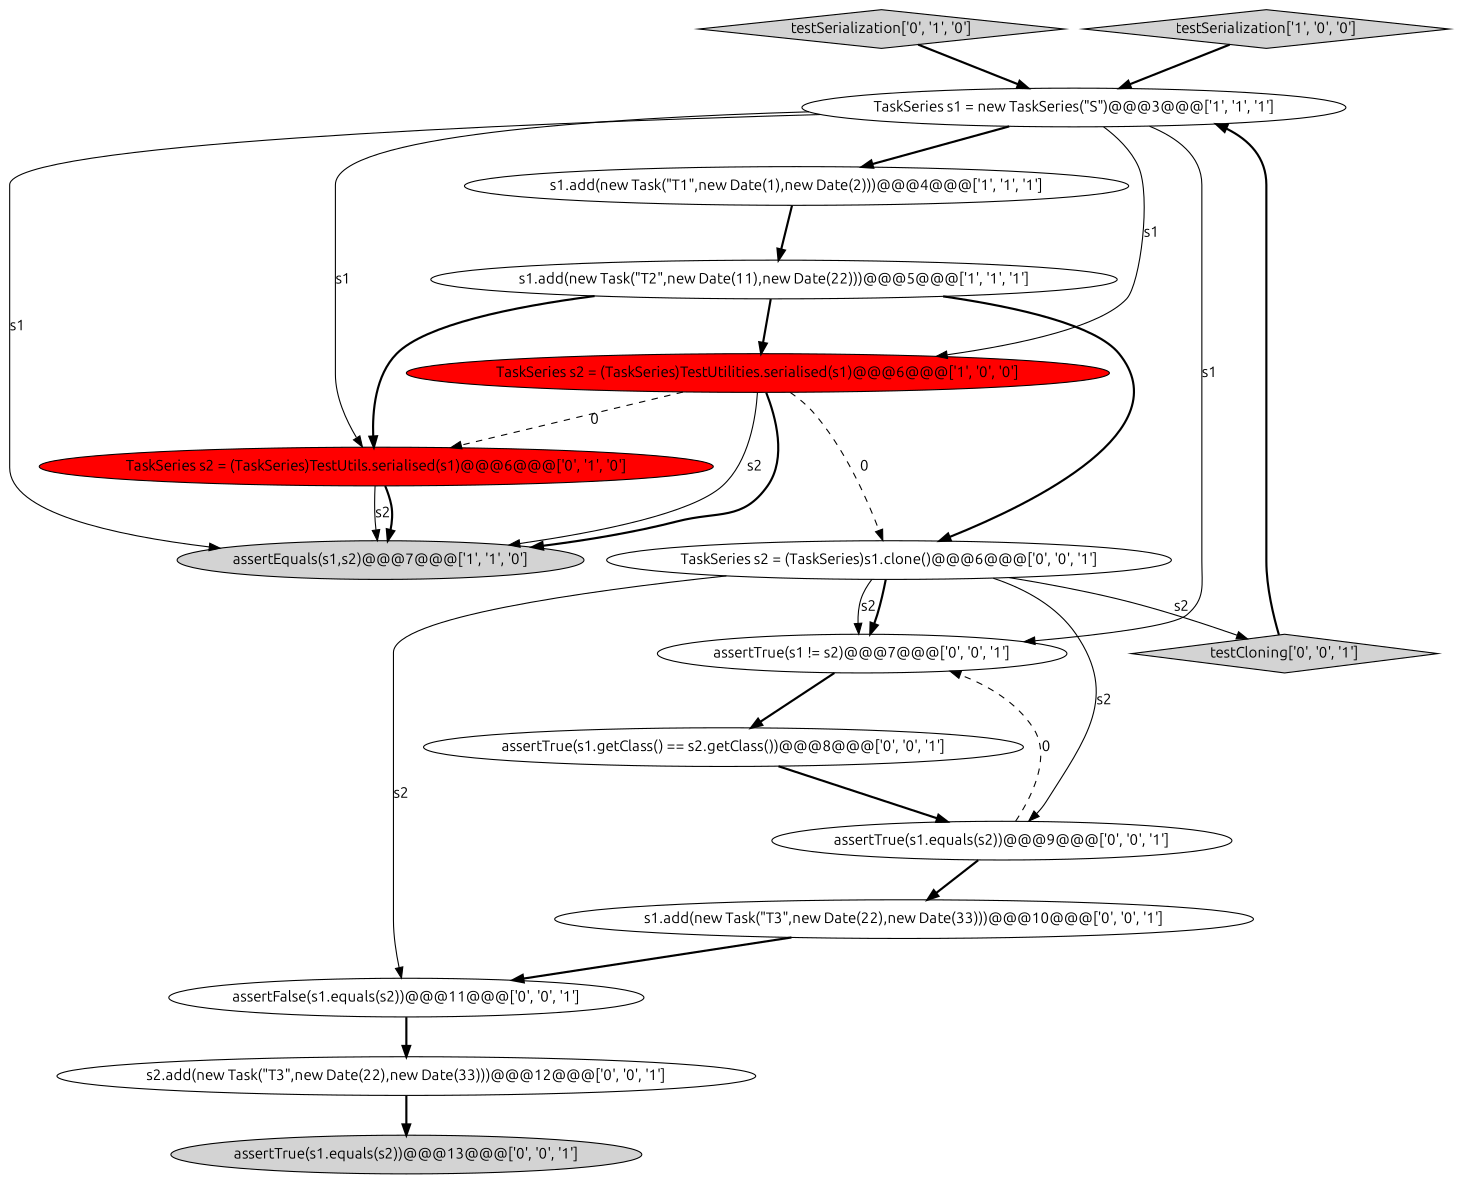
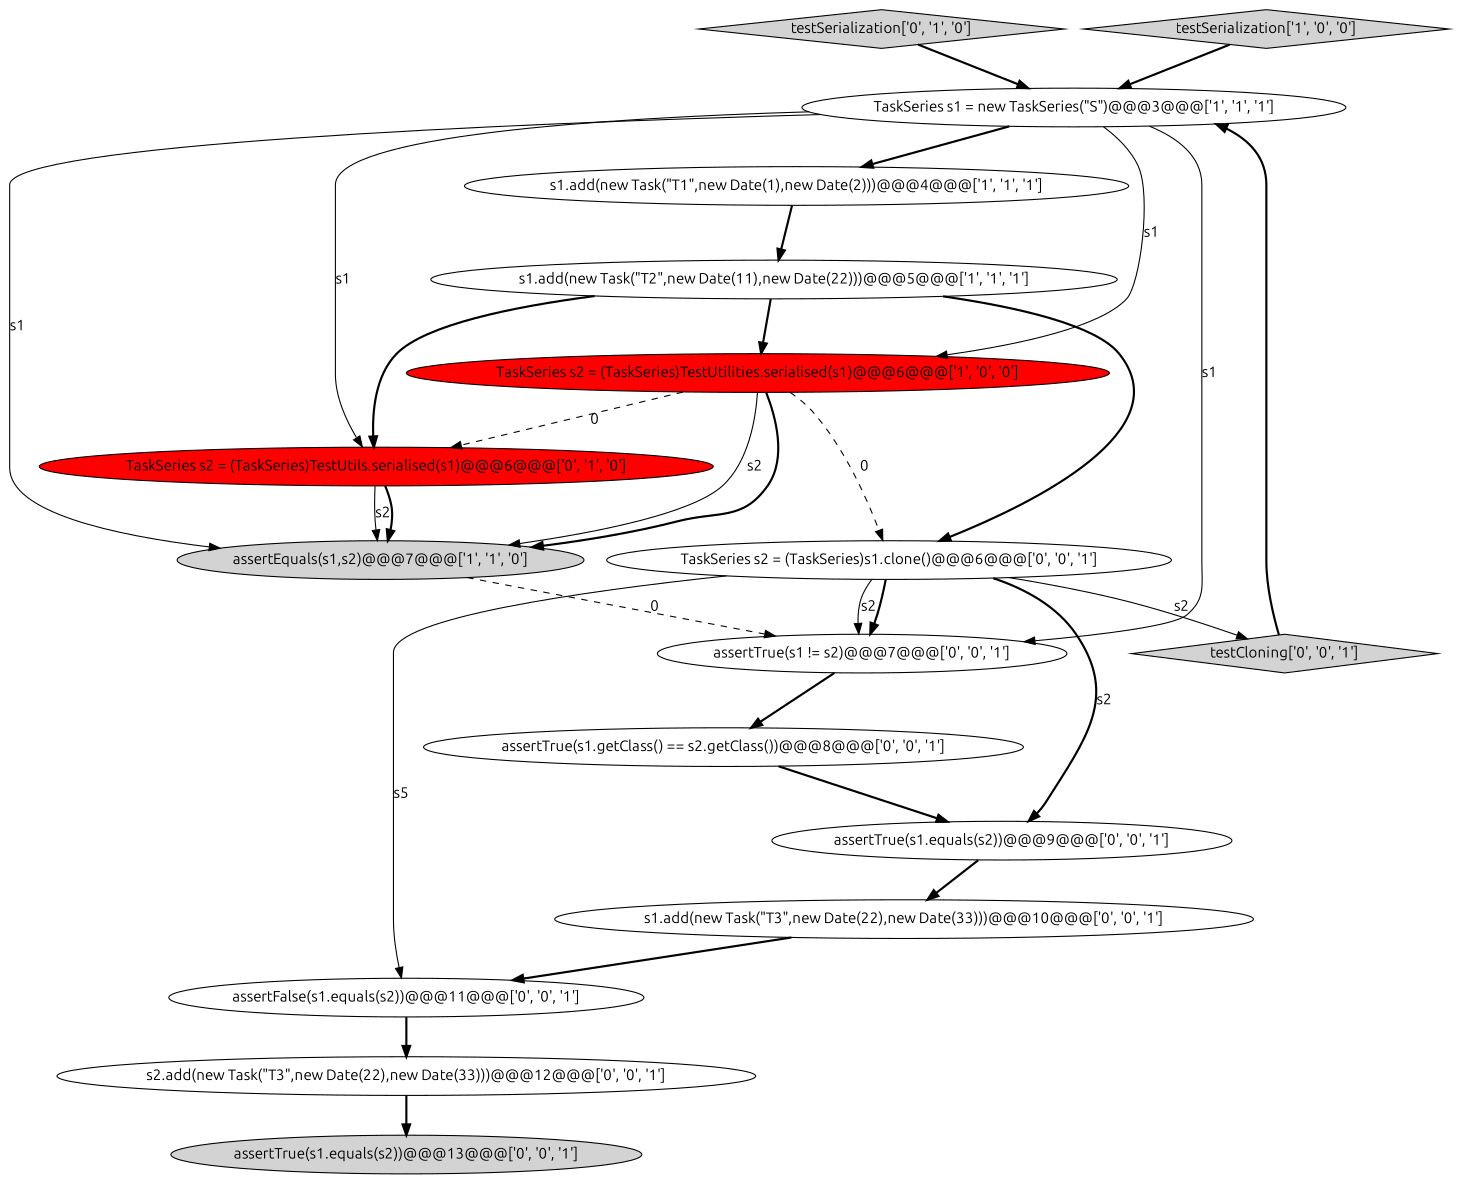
edge "TaskSeries s2 = (TaskSeries)s1.clone()@@@6@@@['0', '0', '1']" -> "assertTrue(s1.equals(s2))@@@9@@@['0', '0', '1']": style solid -> bold
edge "assertTrue(s1.equals(s2))@@@9@@@['0', '0', '1']" -> "assertTrue(s1 != s2)@@@7@@@['0', '0', '1']": now "assertEquals(s1,s2)@@@7@@@['1', '1', '0']" -> "assertTrue(s1 != s2)@@@7@@@['0', '0', '1']"
edge "TaskSeries s2 = (TaskSeries)s1.clone()@@@6@@@['0', '0', '1']" -> "assertFalse(s1.equals(s2))@@@11@@@['0', '0', '1']": label "s2" -> "s5"
